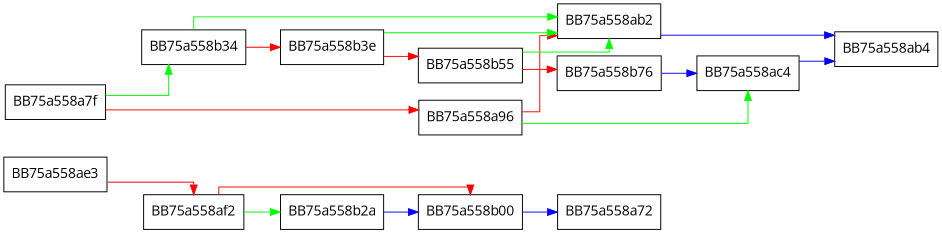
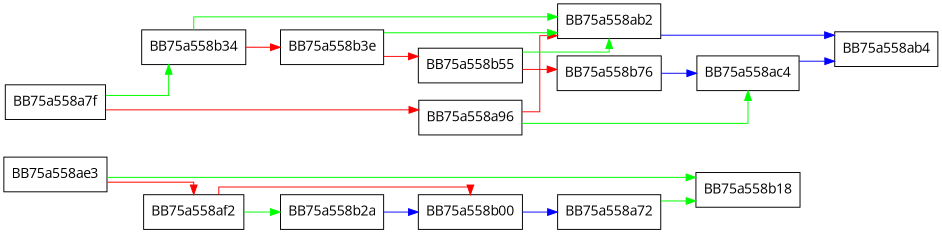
node "BB75a558b18": added
